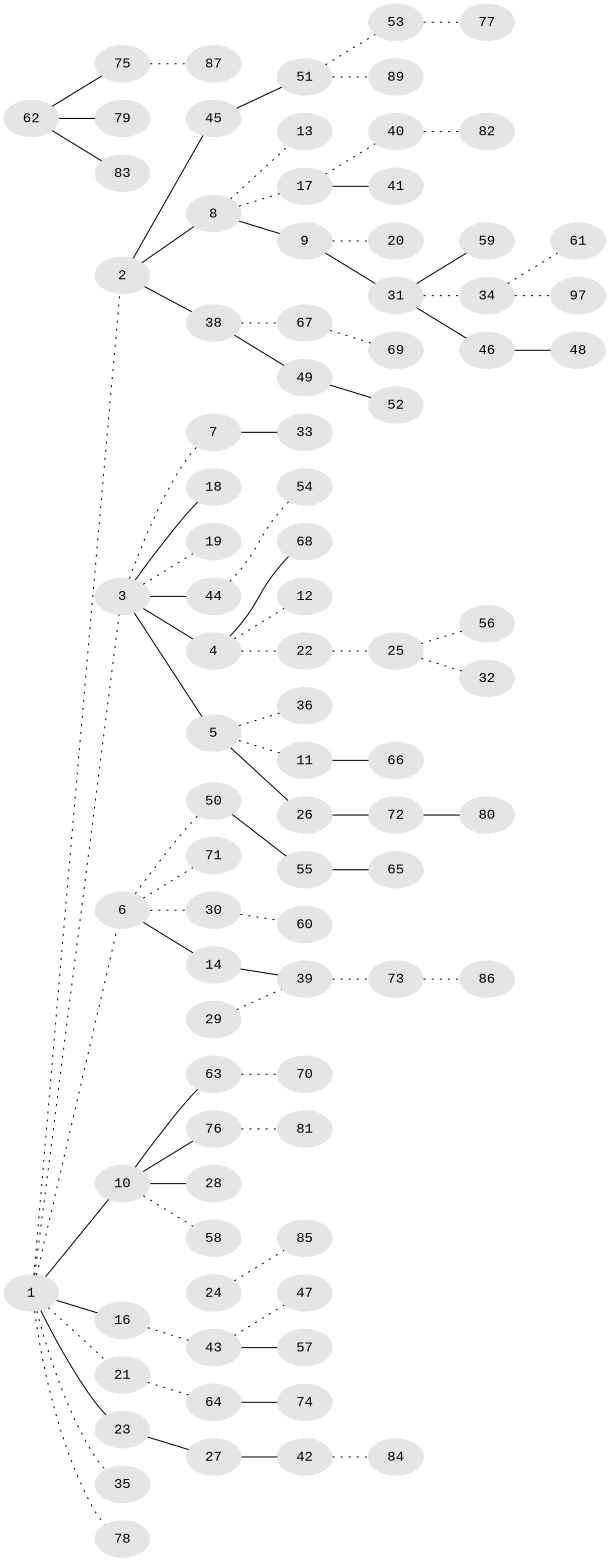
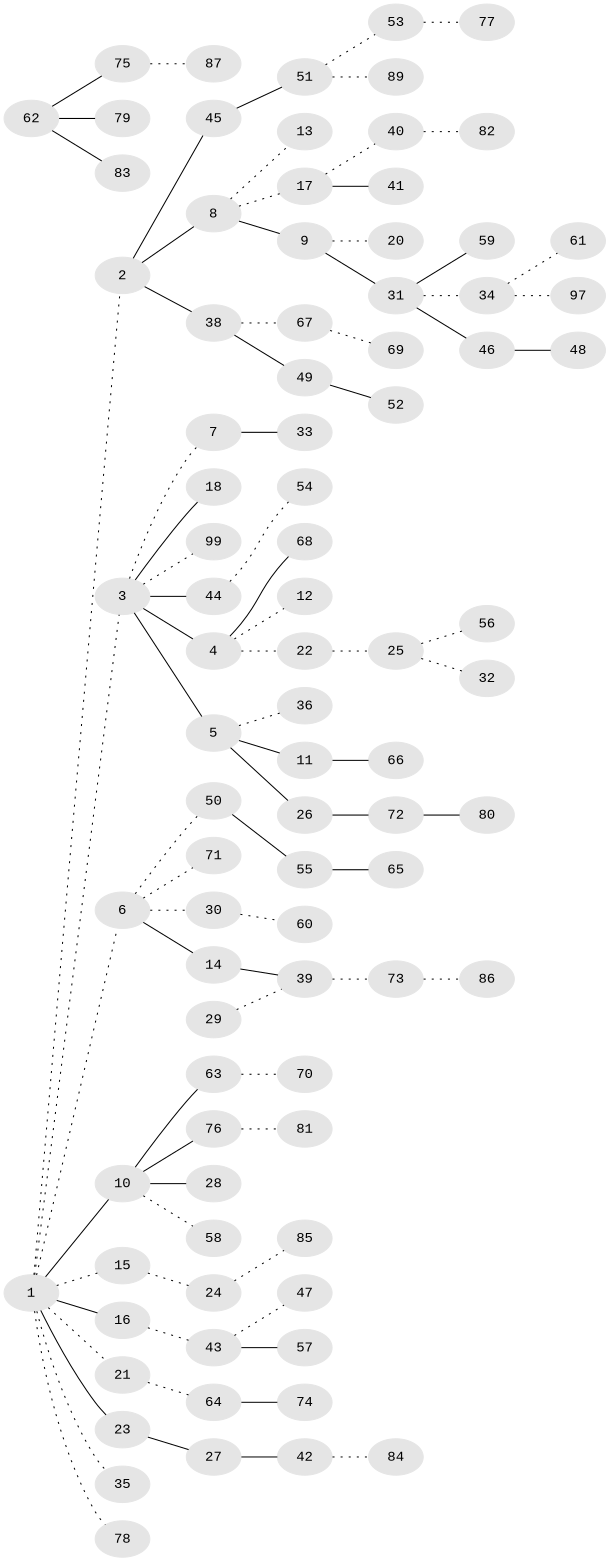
node "19": label "19" -> "99"
edge "5" -- "11": style dotted -> solid
node "15": added
